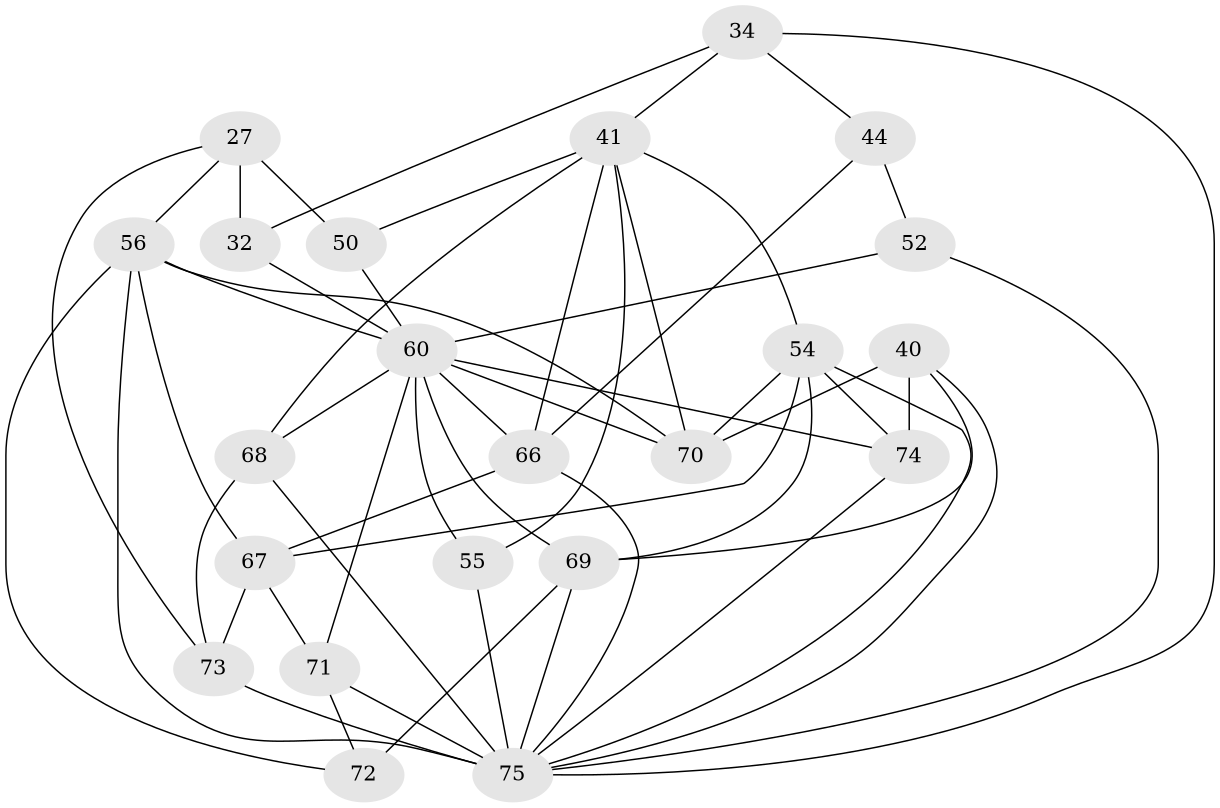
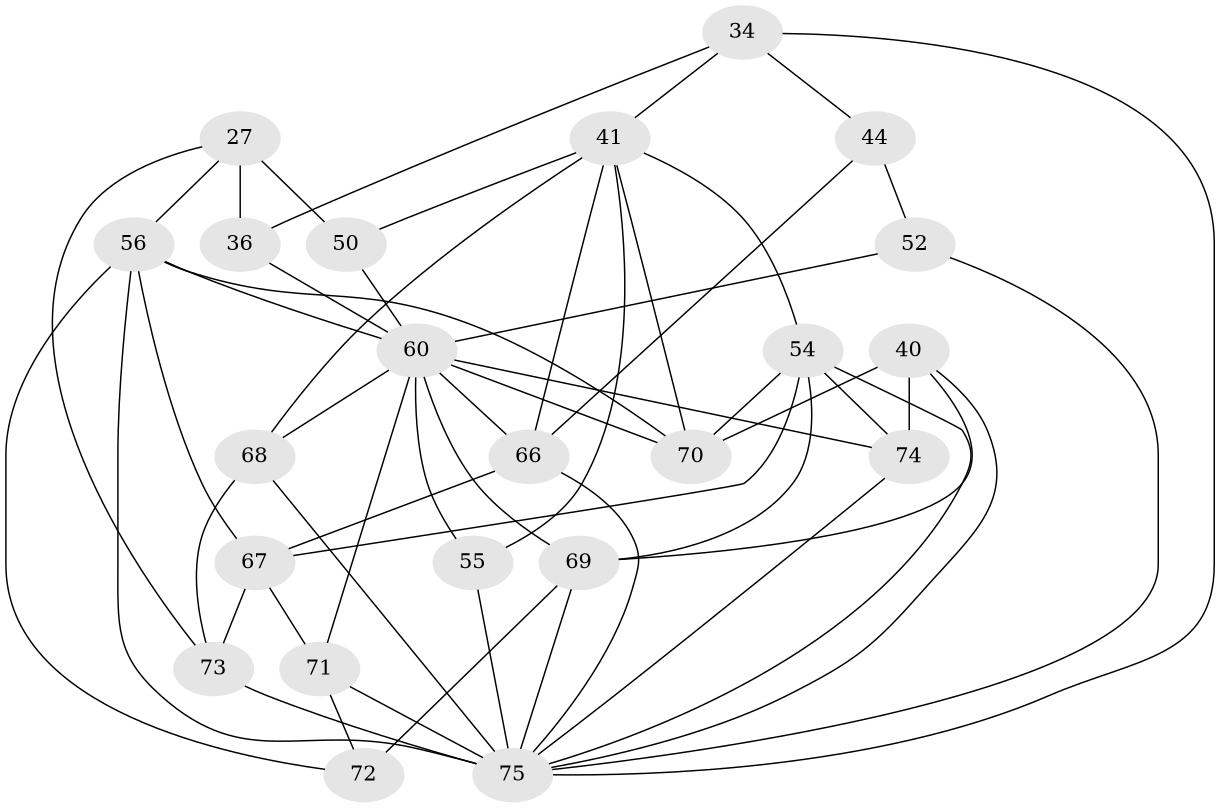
node "32": label "32" -> "36"
